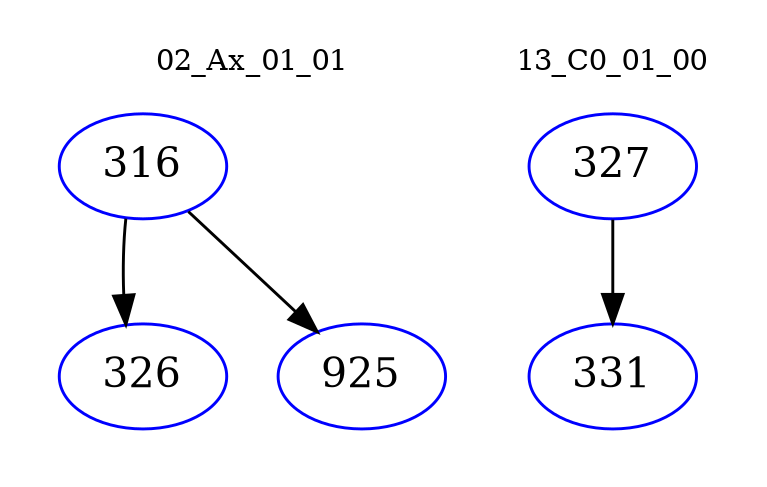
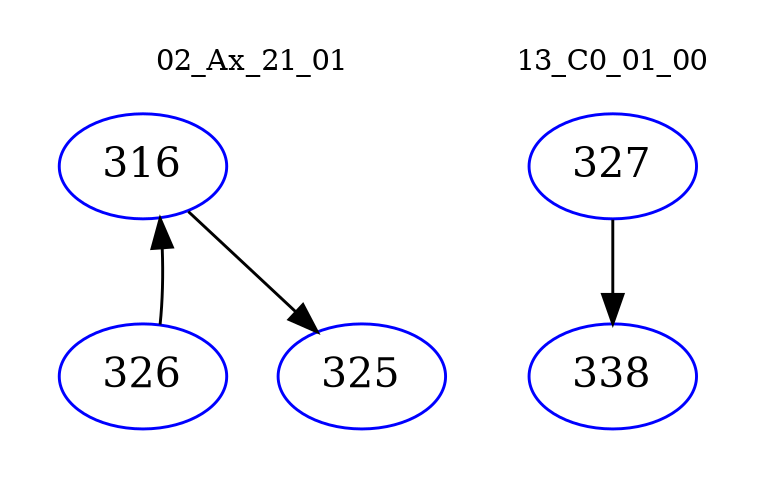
cluster "02_Ax_01_01": label "02_Ax_01_01" -> "02_Ax_21_01"
edge "316" -> "326": reversed
node "925": label "925" -> "325"
node "331": label "331" -> "338"
